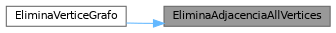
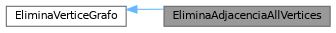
edge "EliminaVerticeGrafo" -> "EliminaAdjacenciaAllVertices": reversed
